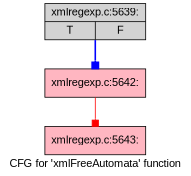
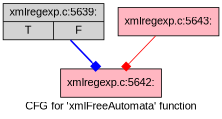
edge "xmlregexp.c:5642:" -> "xmlregexp.c:5643:": reversed
